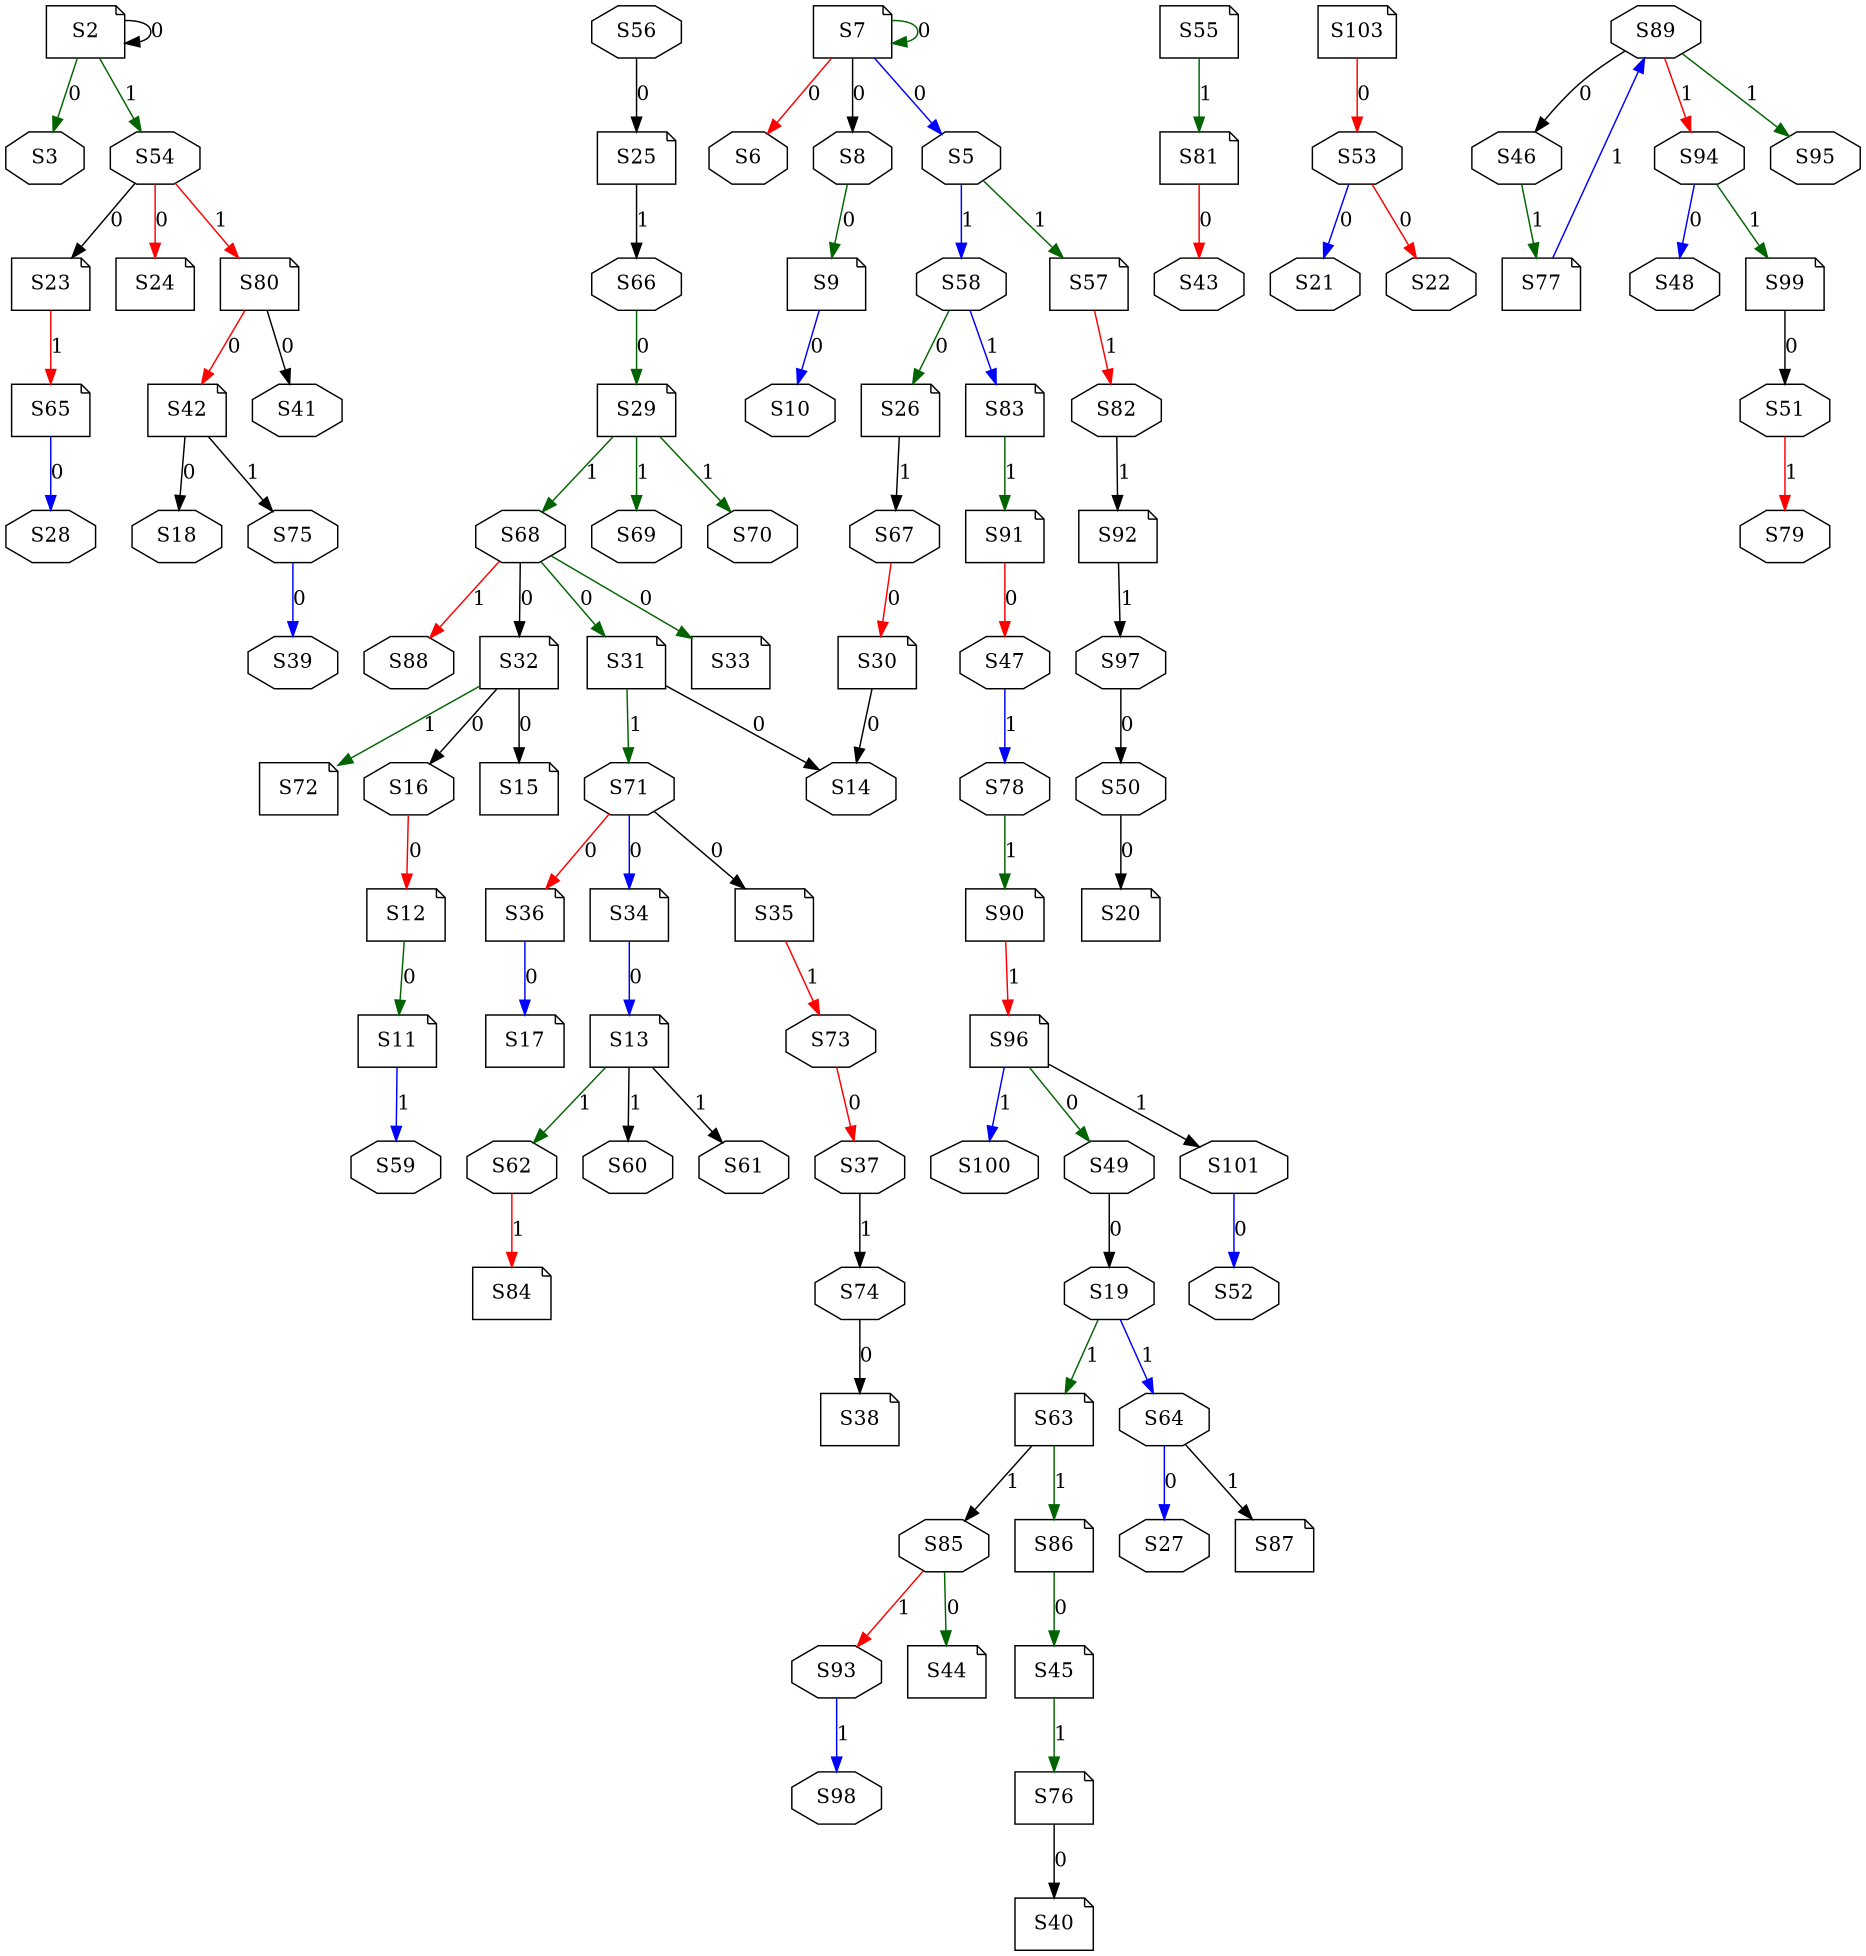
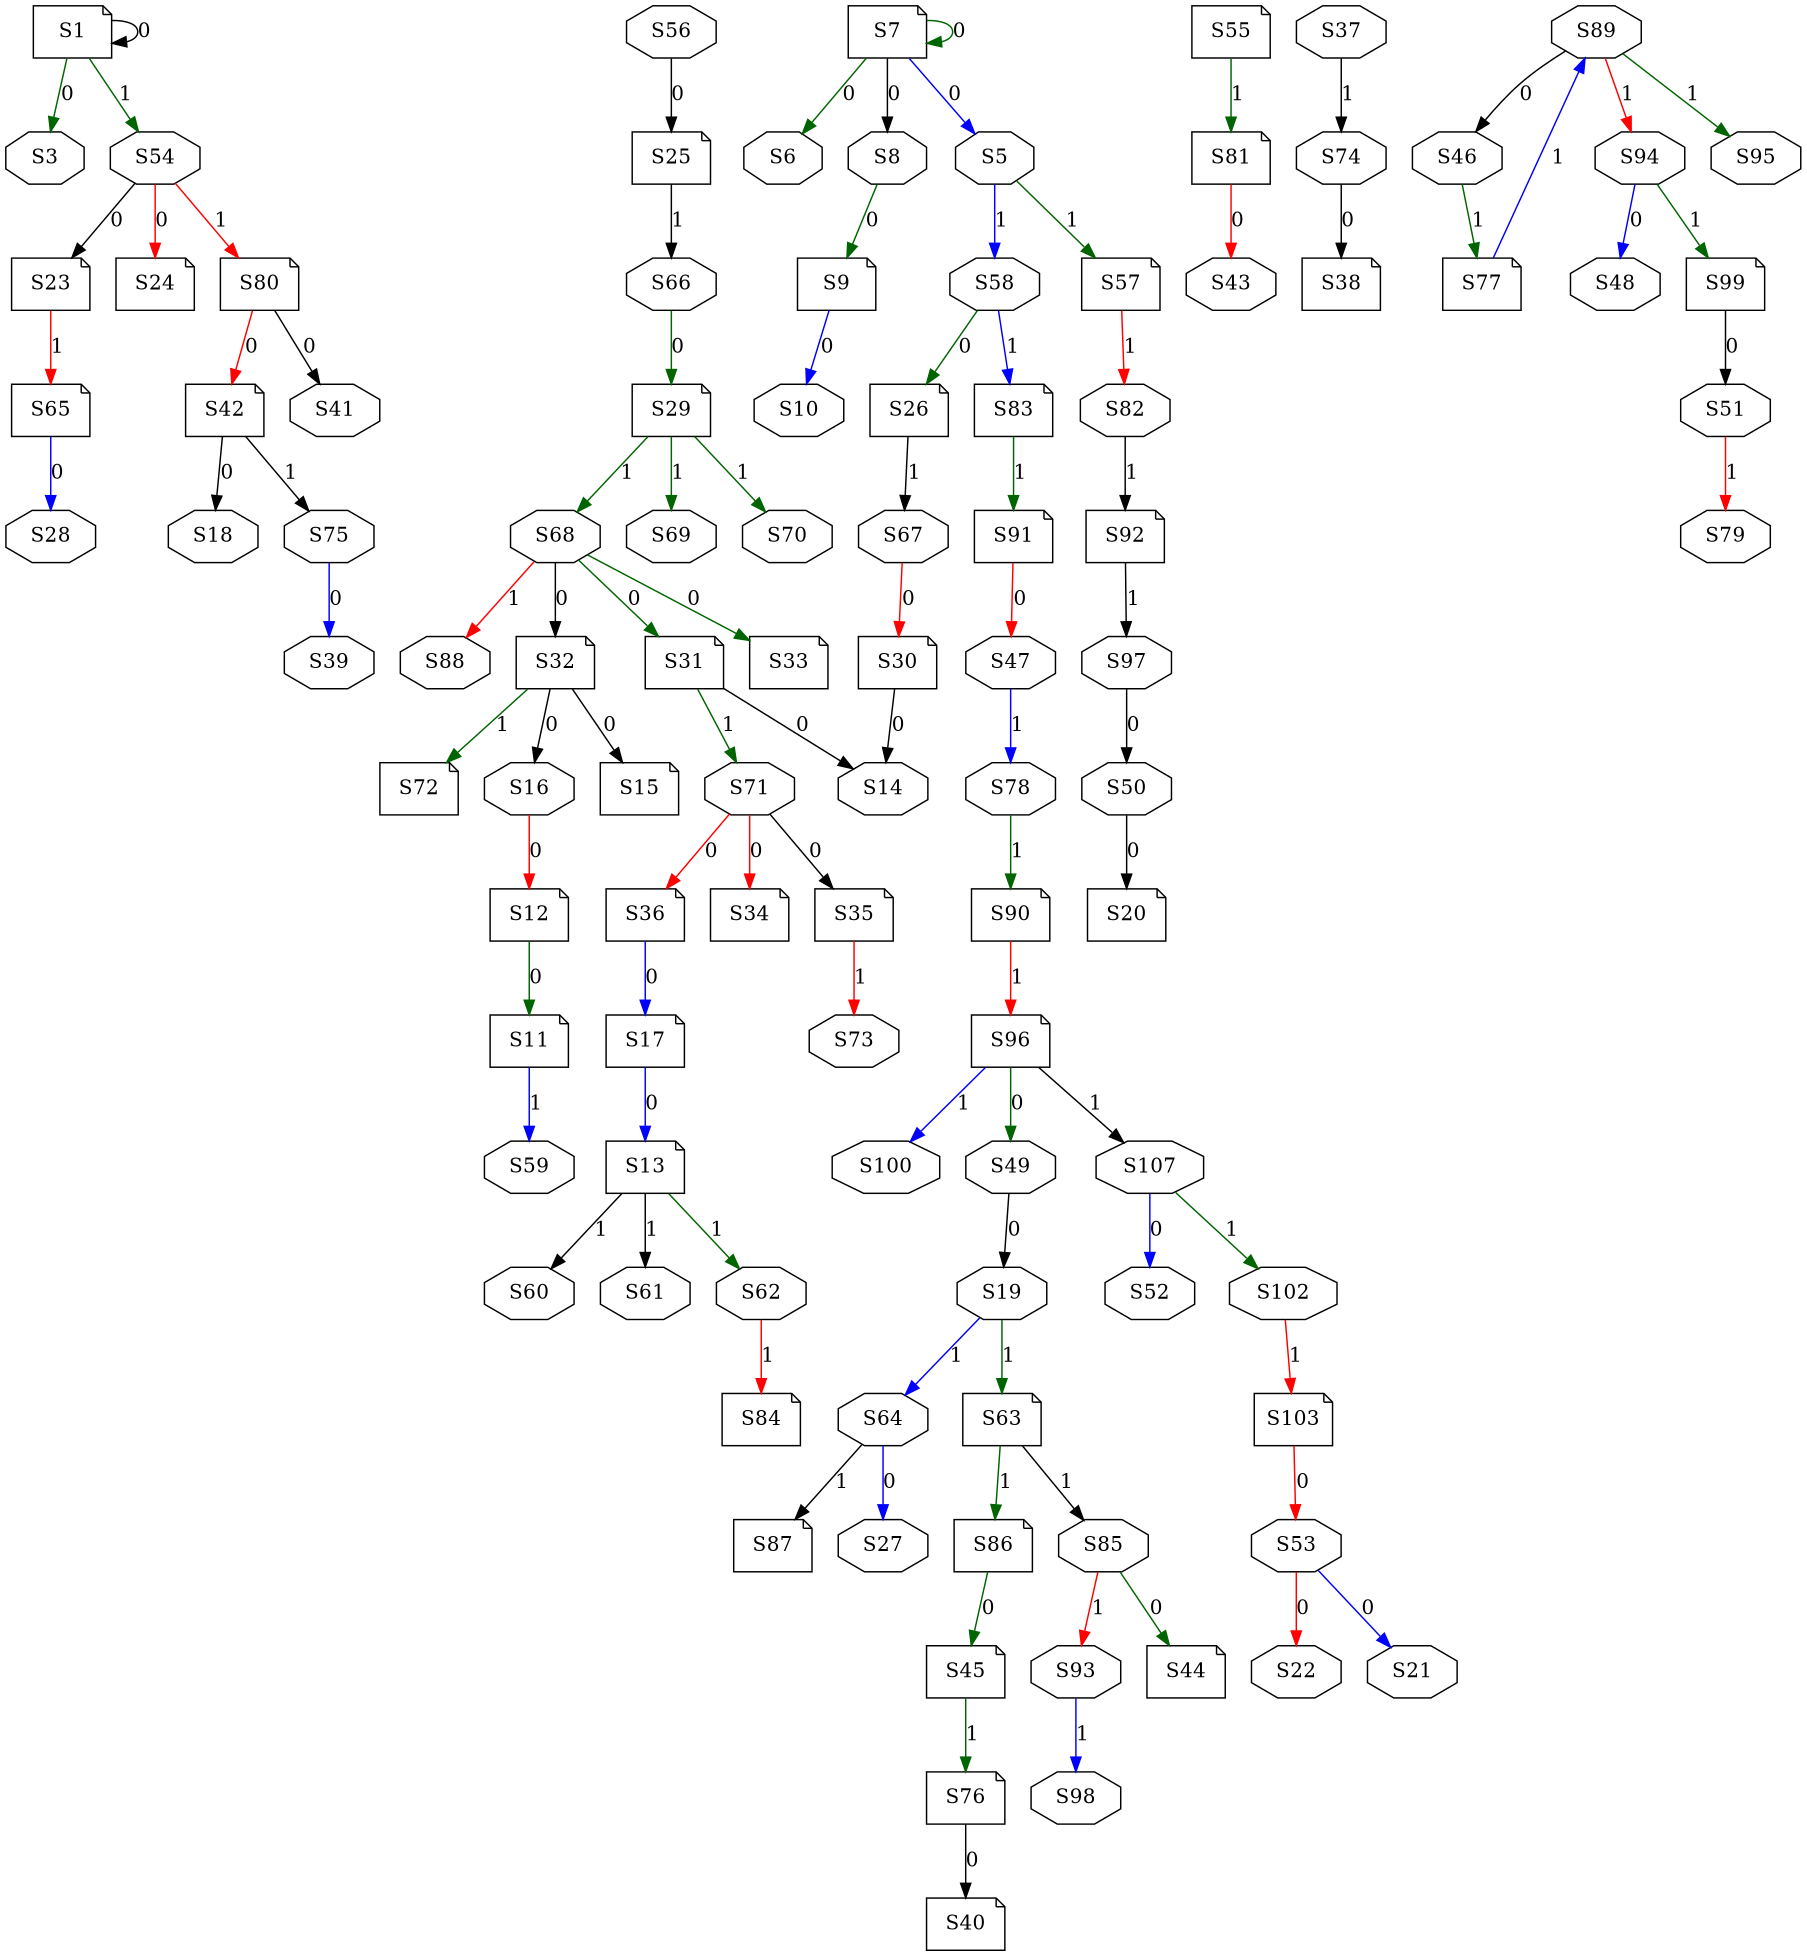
node "S2": label "S2" -> "S1"
edge "S7" -> "S6": color red -> darkgreen
edge "S71" -> "S34": color blue -> red
edge "S34" -> "S13": now "S17" -> "S13"
edge "S73" -> "S37": removed, label "0"
node "S101": label "S101" -> "S107"
node "S102": added
